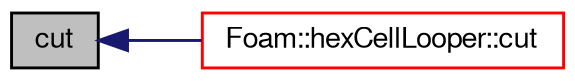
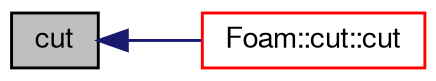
node "Foam::hexCellLooper::cut": label "Foam::hexCellLooper::cut" -> "Foam::cut::cut"
